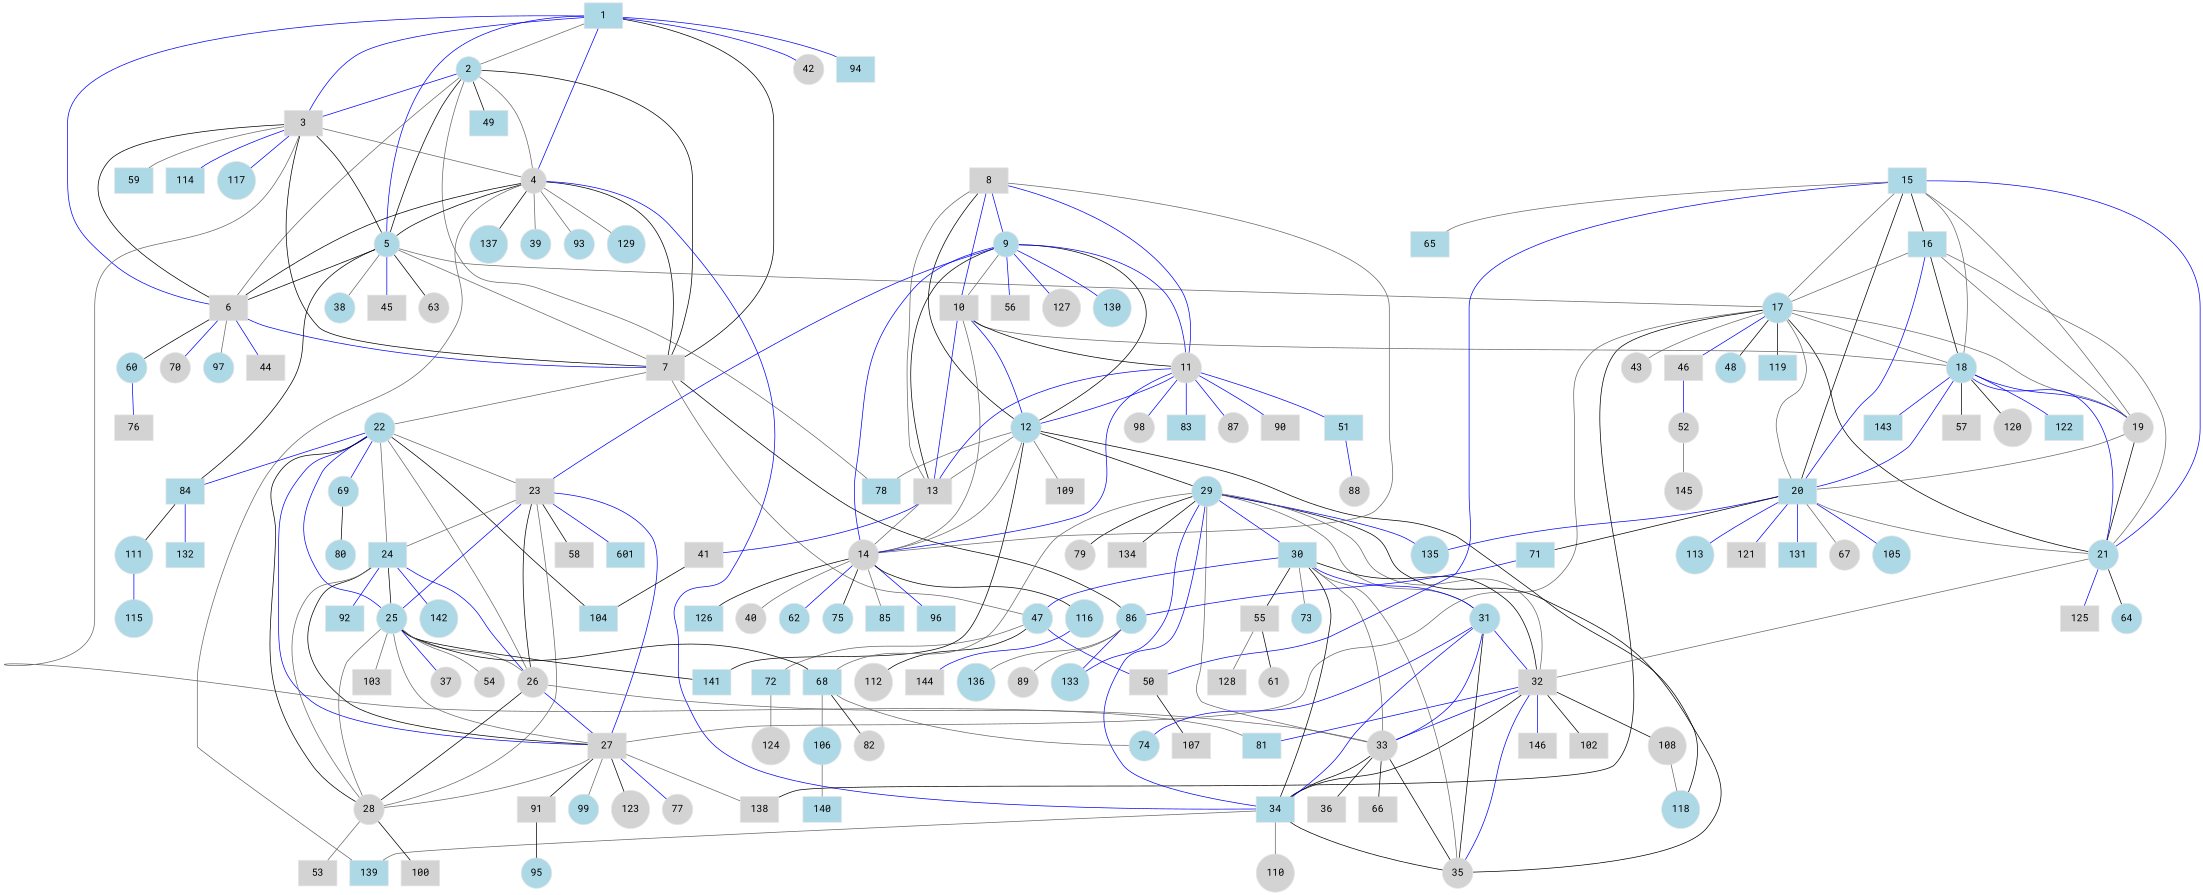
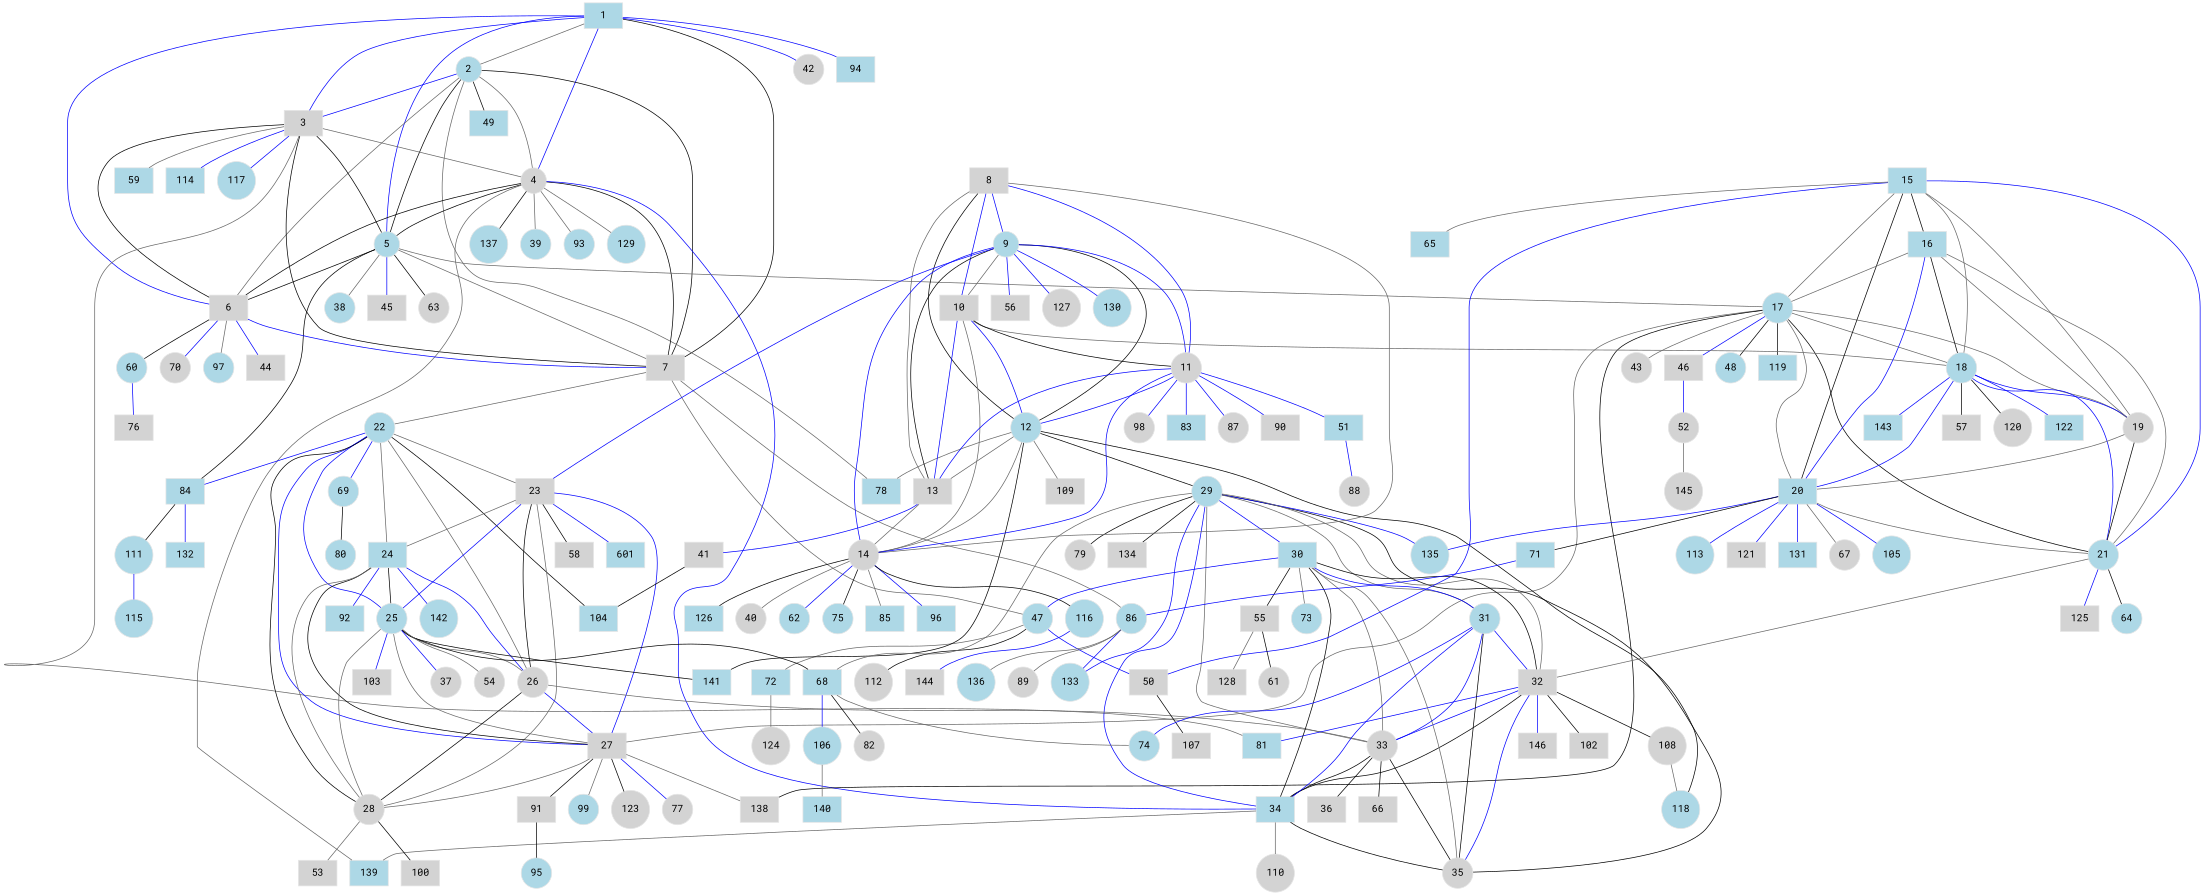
edge "7" -- "86": color black -> gray40
edge "25" -- "103": color gray40 -> blue
edge "68" -- "106": color gray40 -> blue
